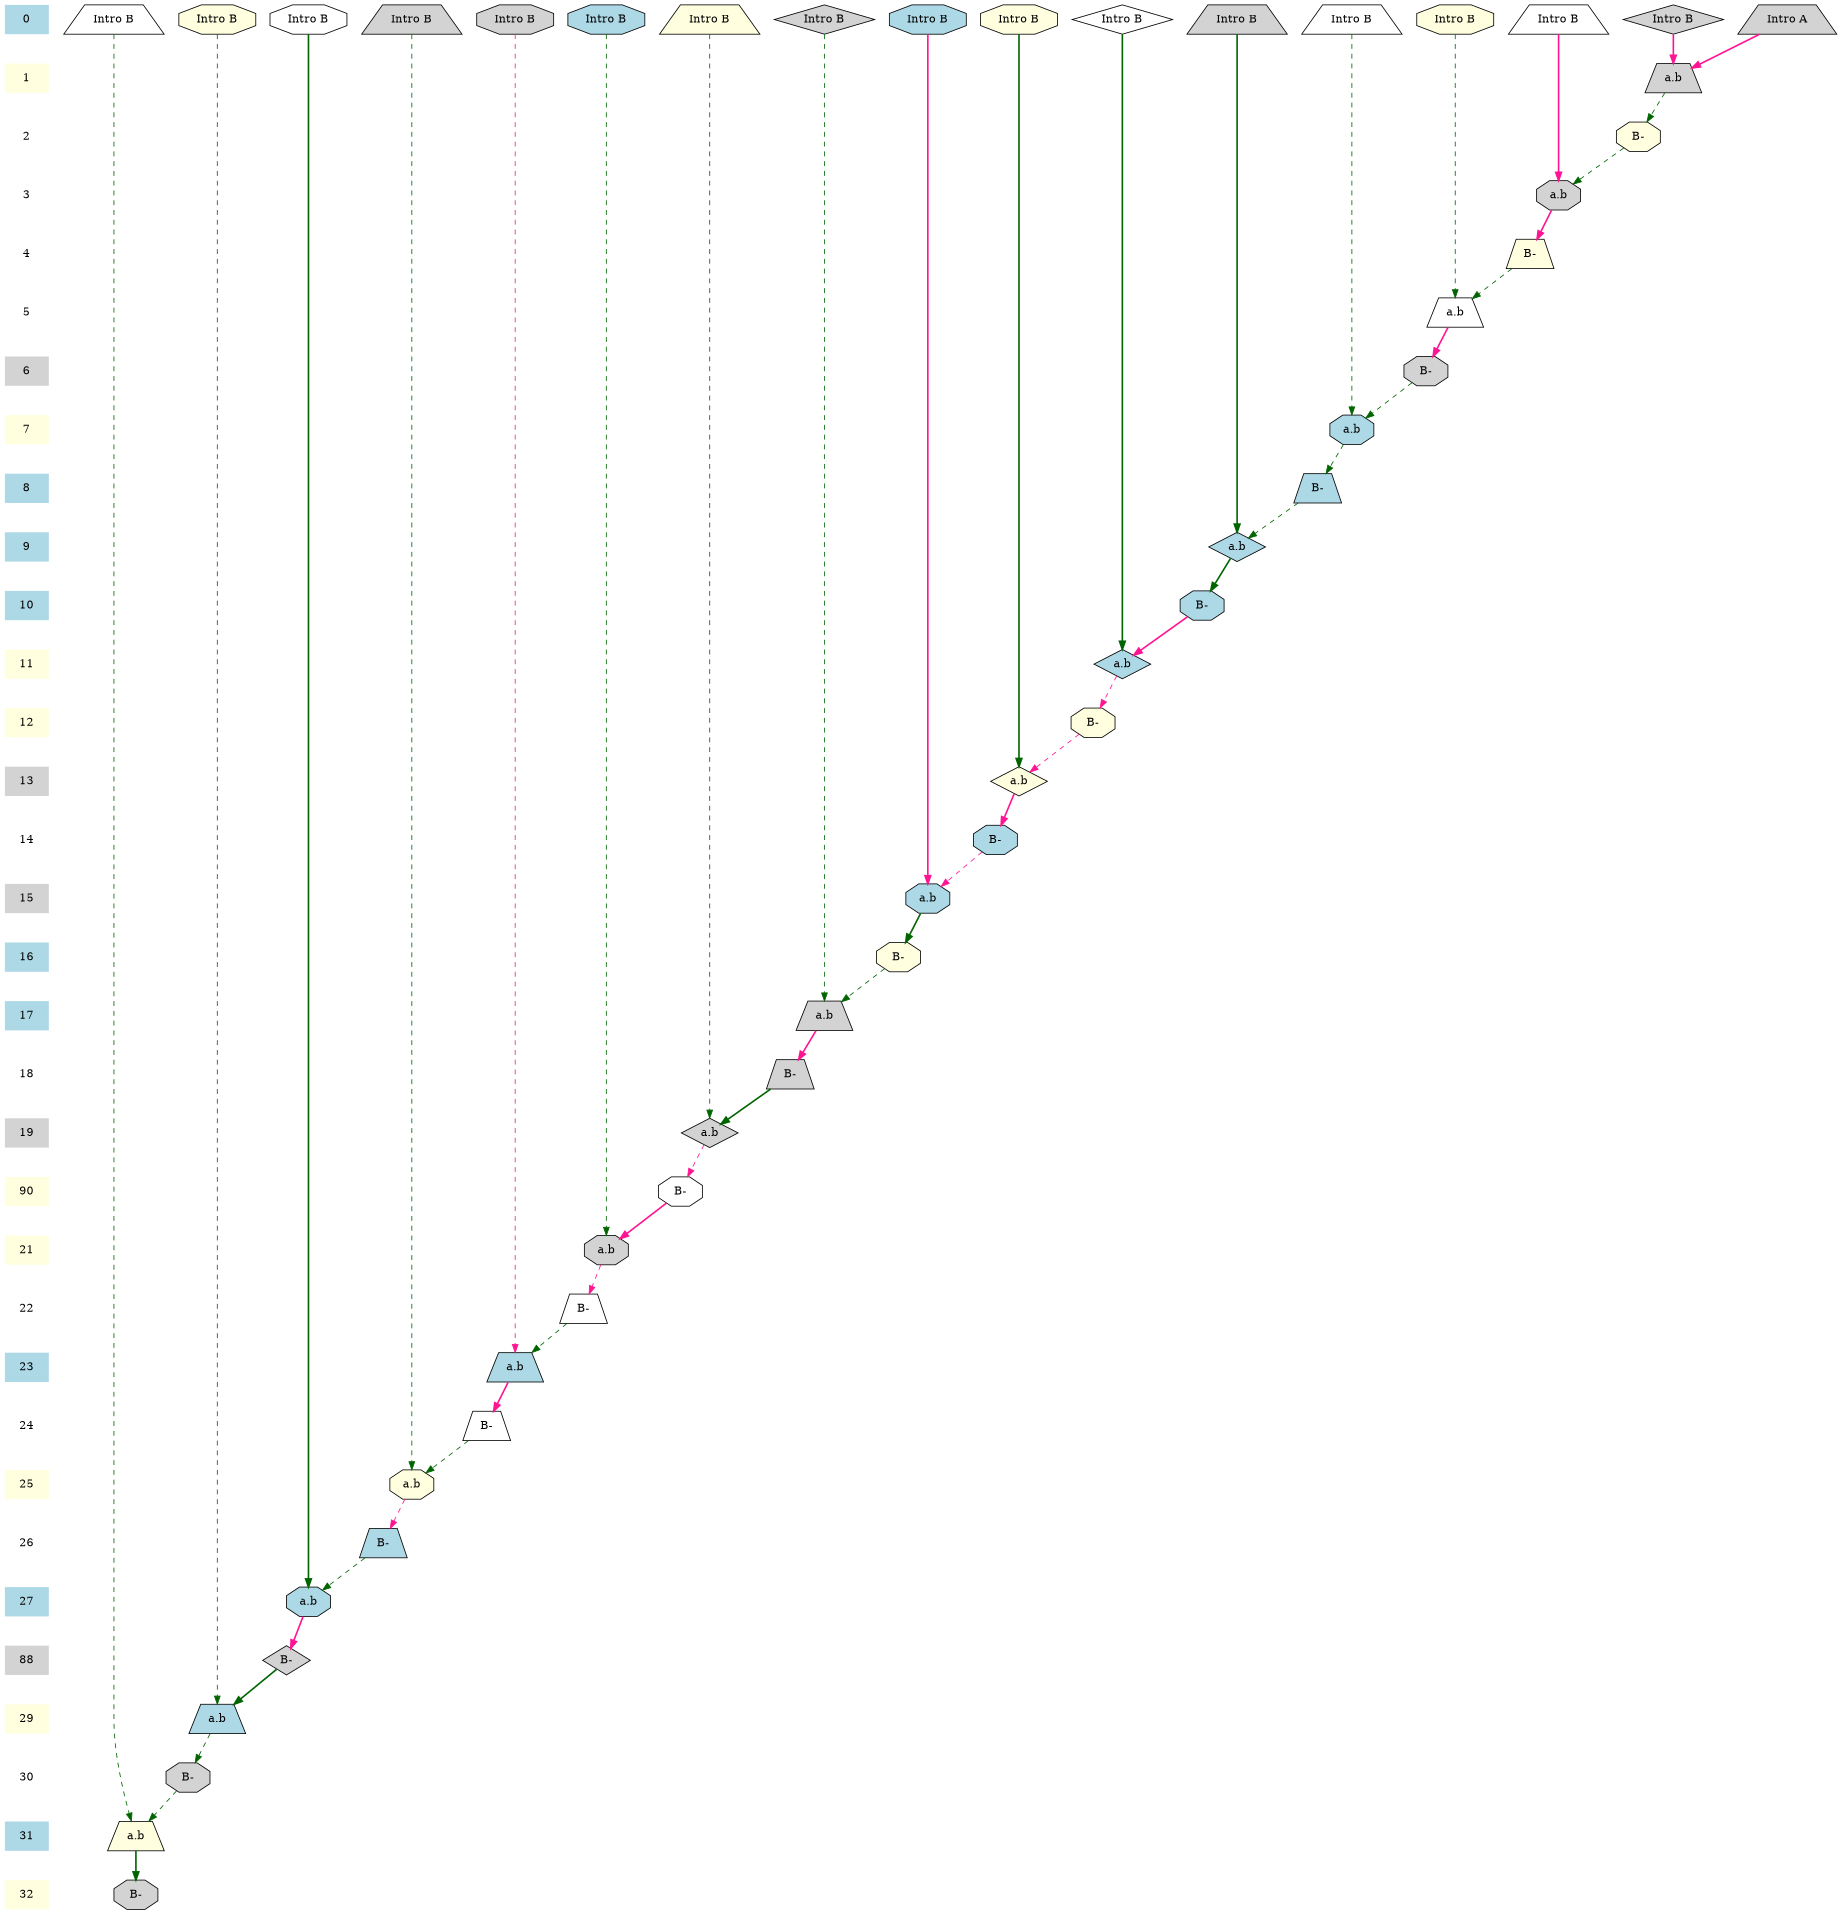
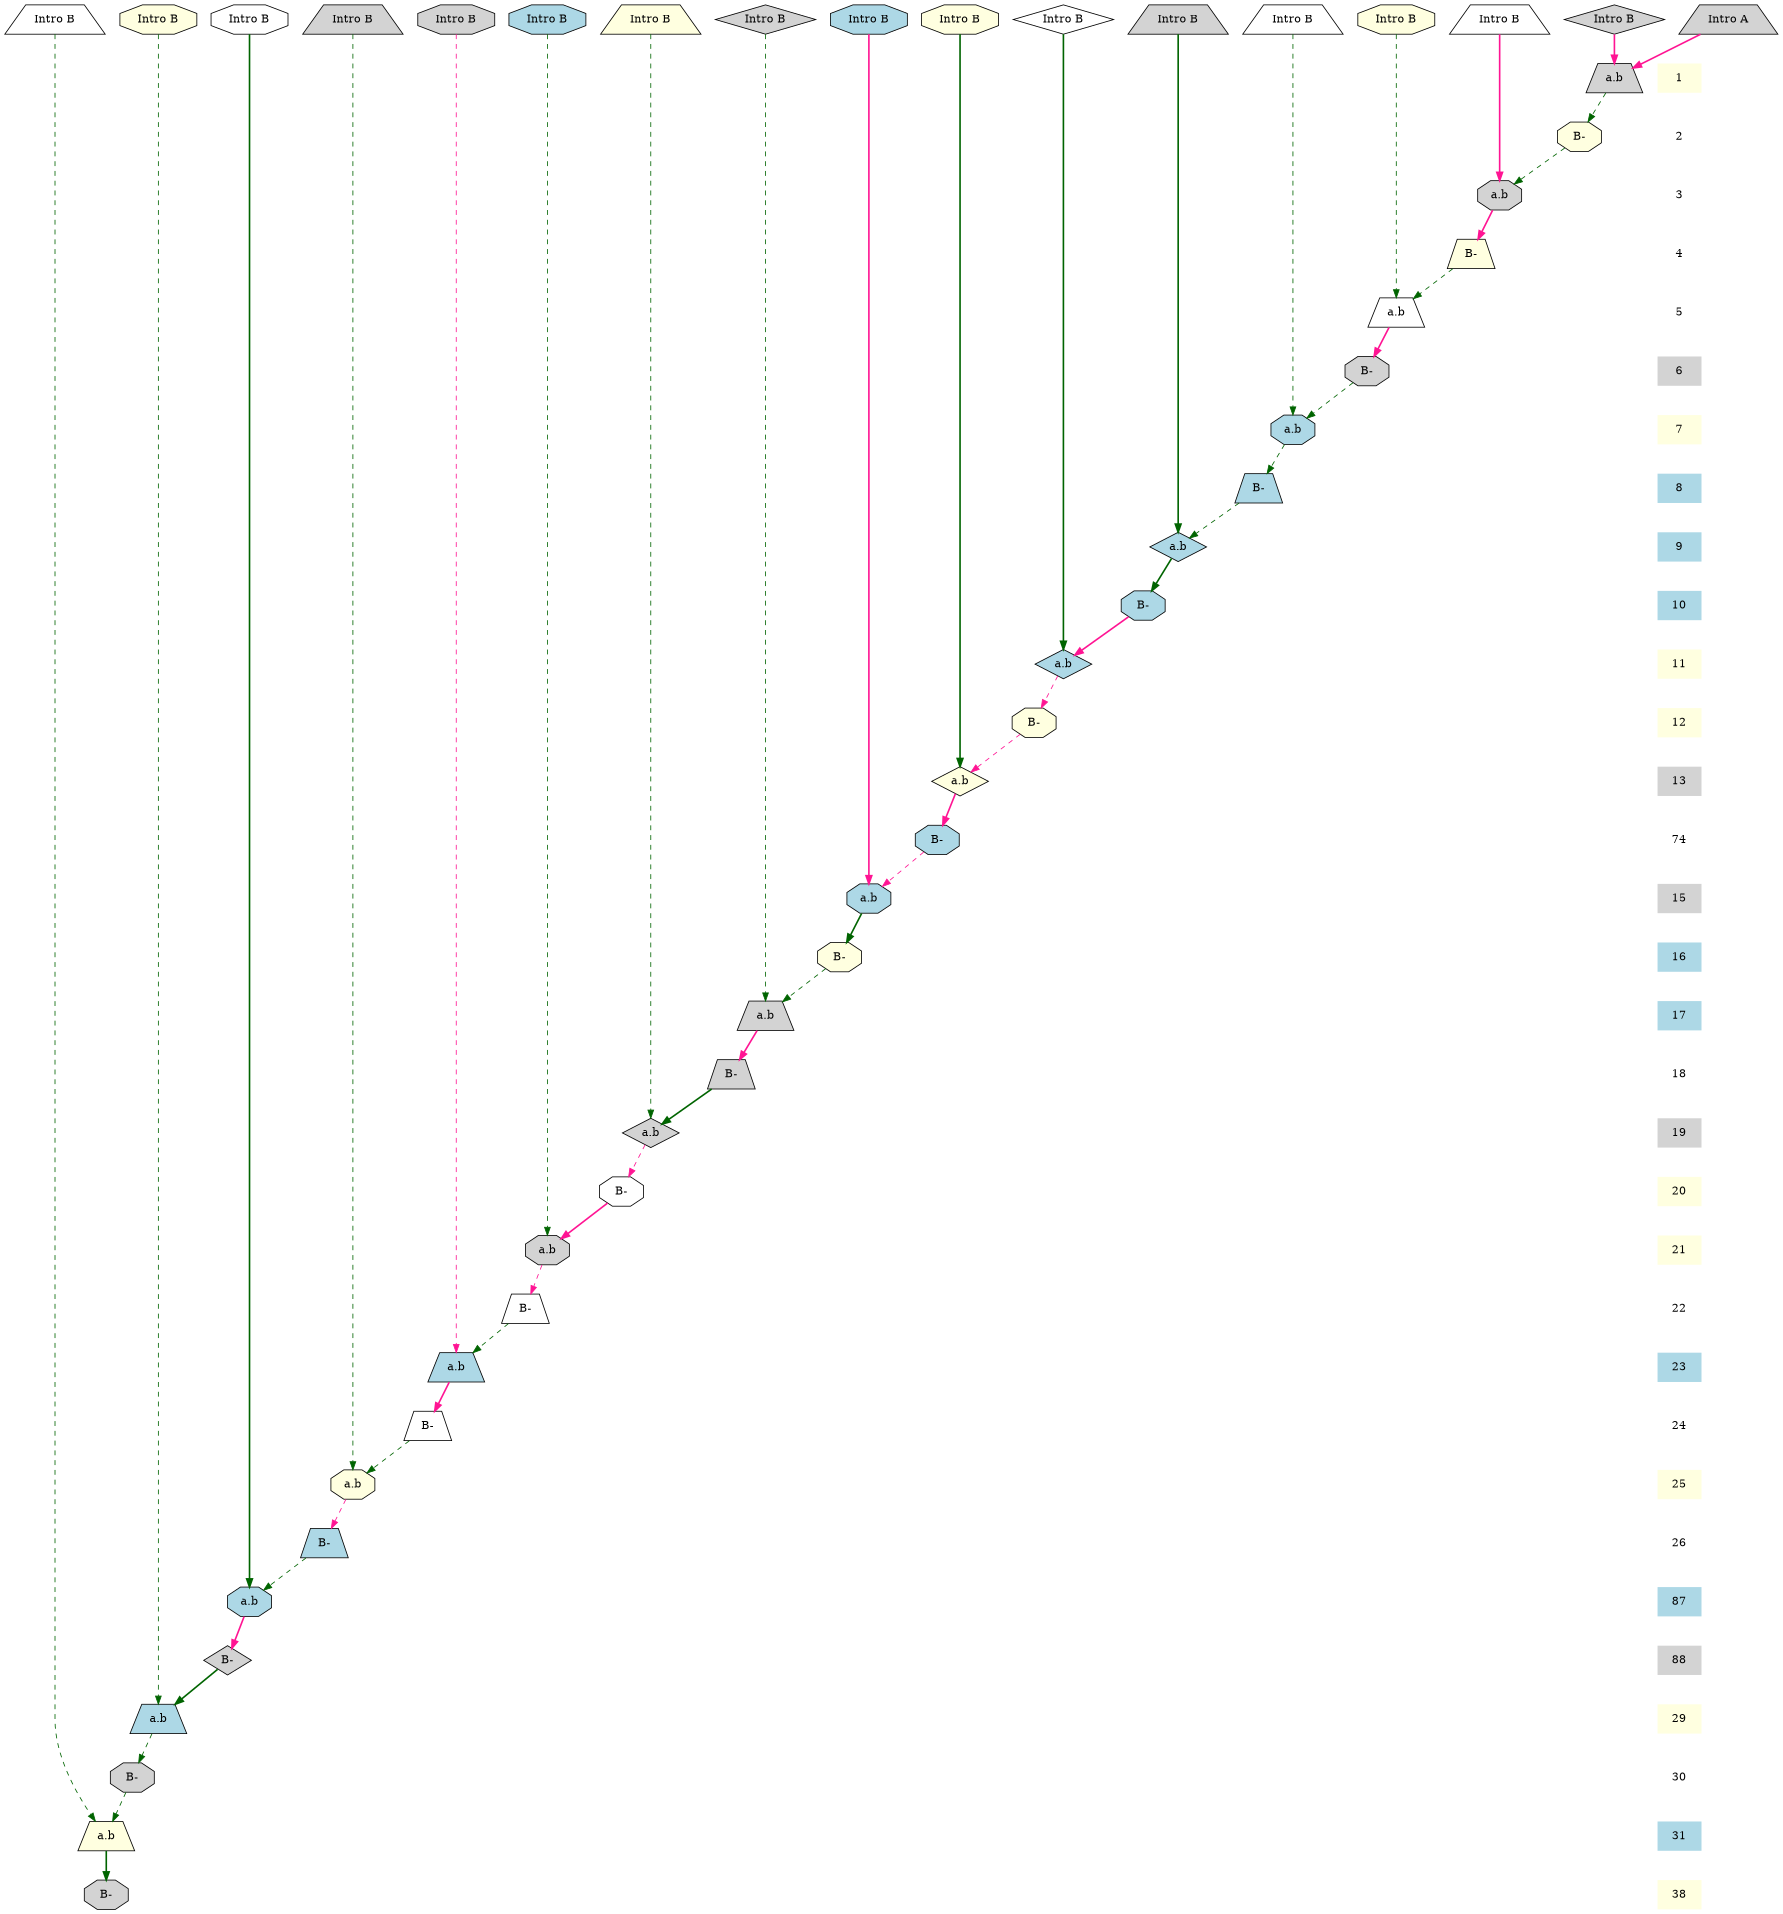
node "0": removed
node "14": label "14" -> "74"
node "90": label "90" -> "20"
node "27": label "27" -> "87"
node "32": label "32" -> "38"
